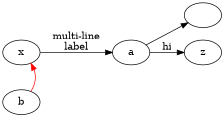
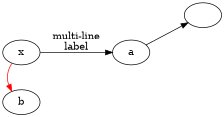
node "z": removed
edge "b" -> "x": reversed
